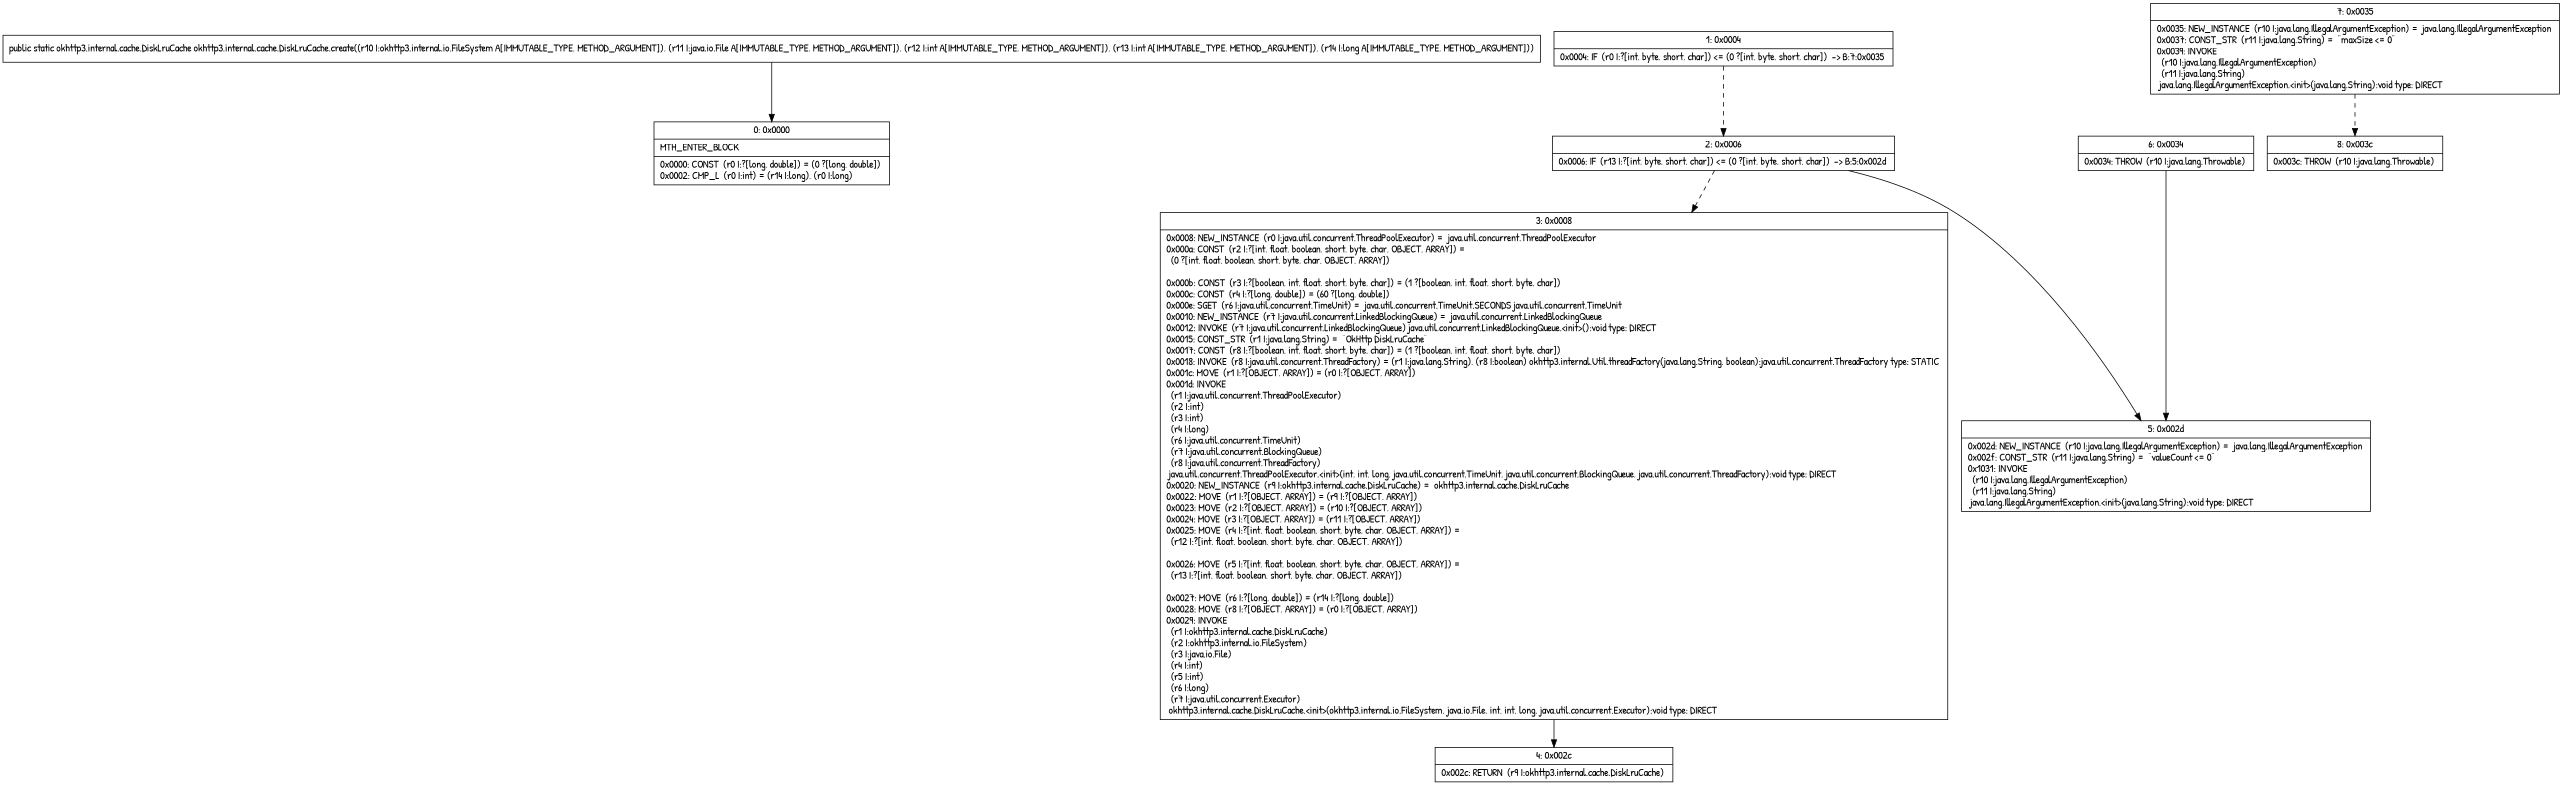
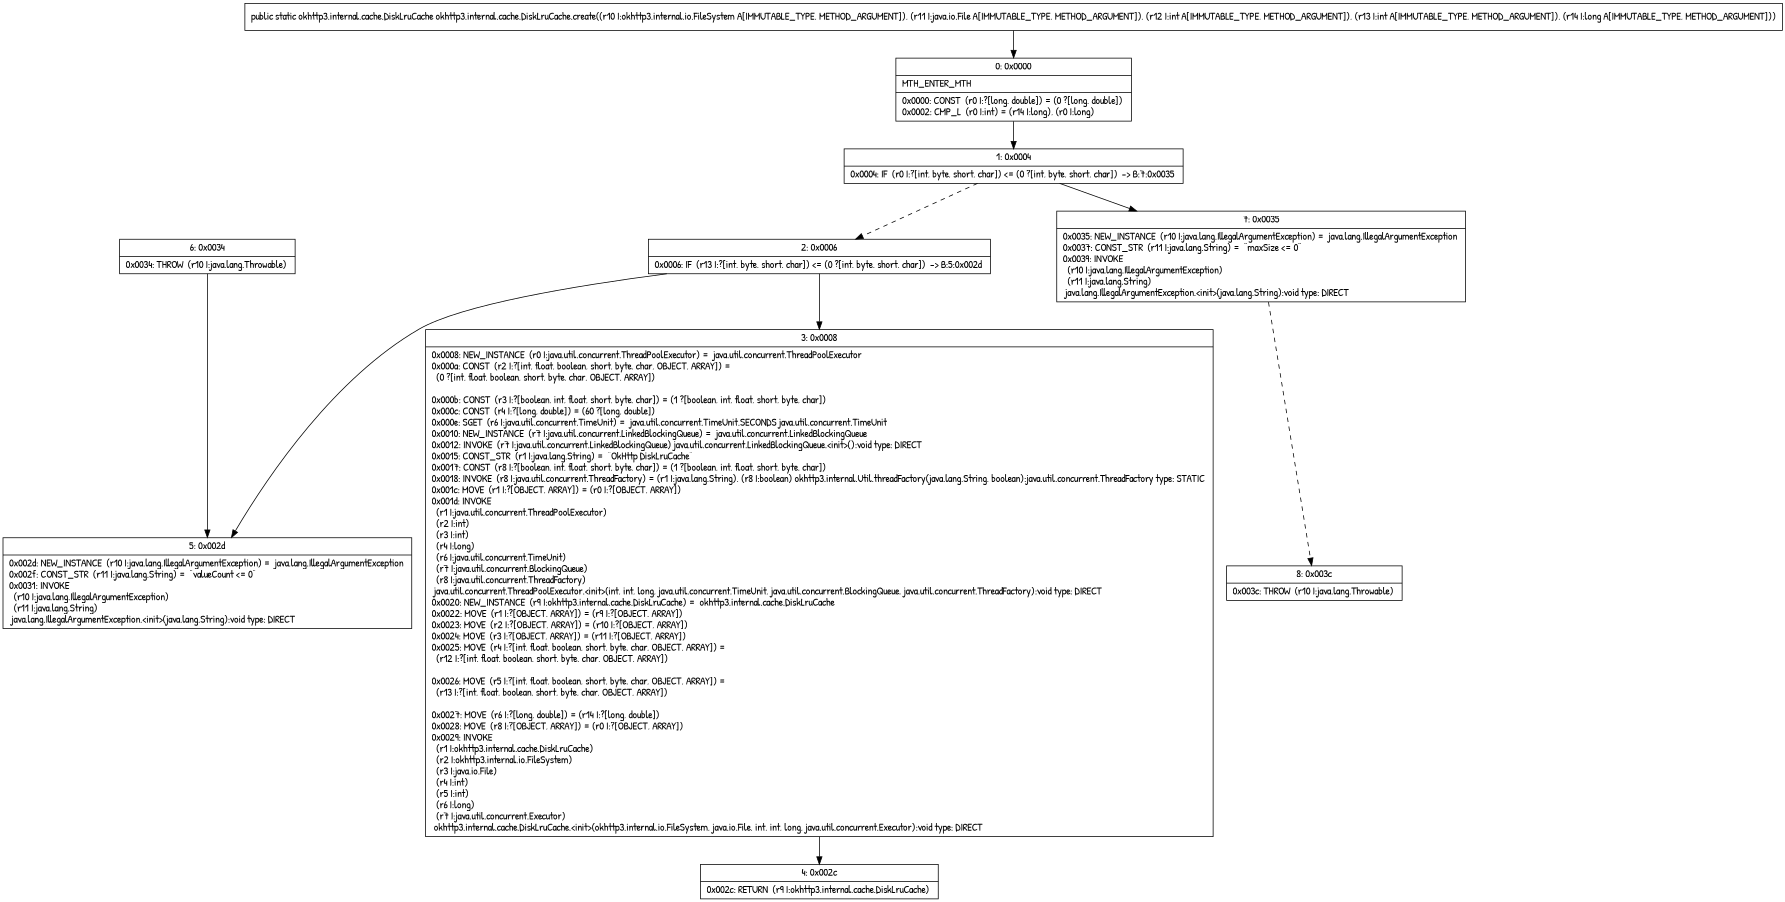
edge "0: 0x0000" -> "1: 0x0004": added
node "0: 0x0000": text "MTH_ENTER_BLOCK" -> "MTH_ENTER_MTH"
edge "2: 0x0006" -> "3: 0x0008": style dashed -> solid
edge "1: 0x0004" -> "7: 0x0035": added
node "5: 0x002d": text "0x1031: INVOKE" -> "0x0031: INVOKE"
